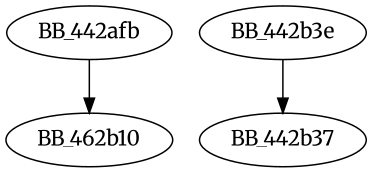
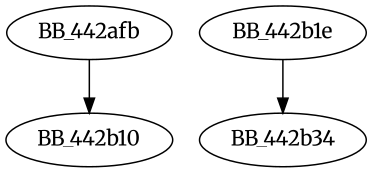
node "BB_442b3e": label "BB_442b3e" -> "BB_442b1e"
node "BB_462b10": label "BB_462b10" -> "BB_442b10"
node "BB_442b37": label "BB_442b37" -> "BB_442b34"
